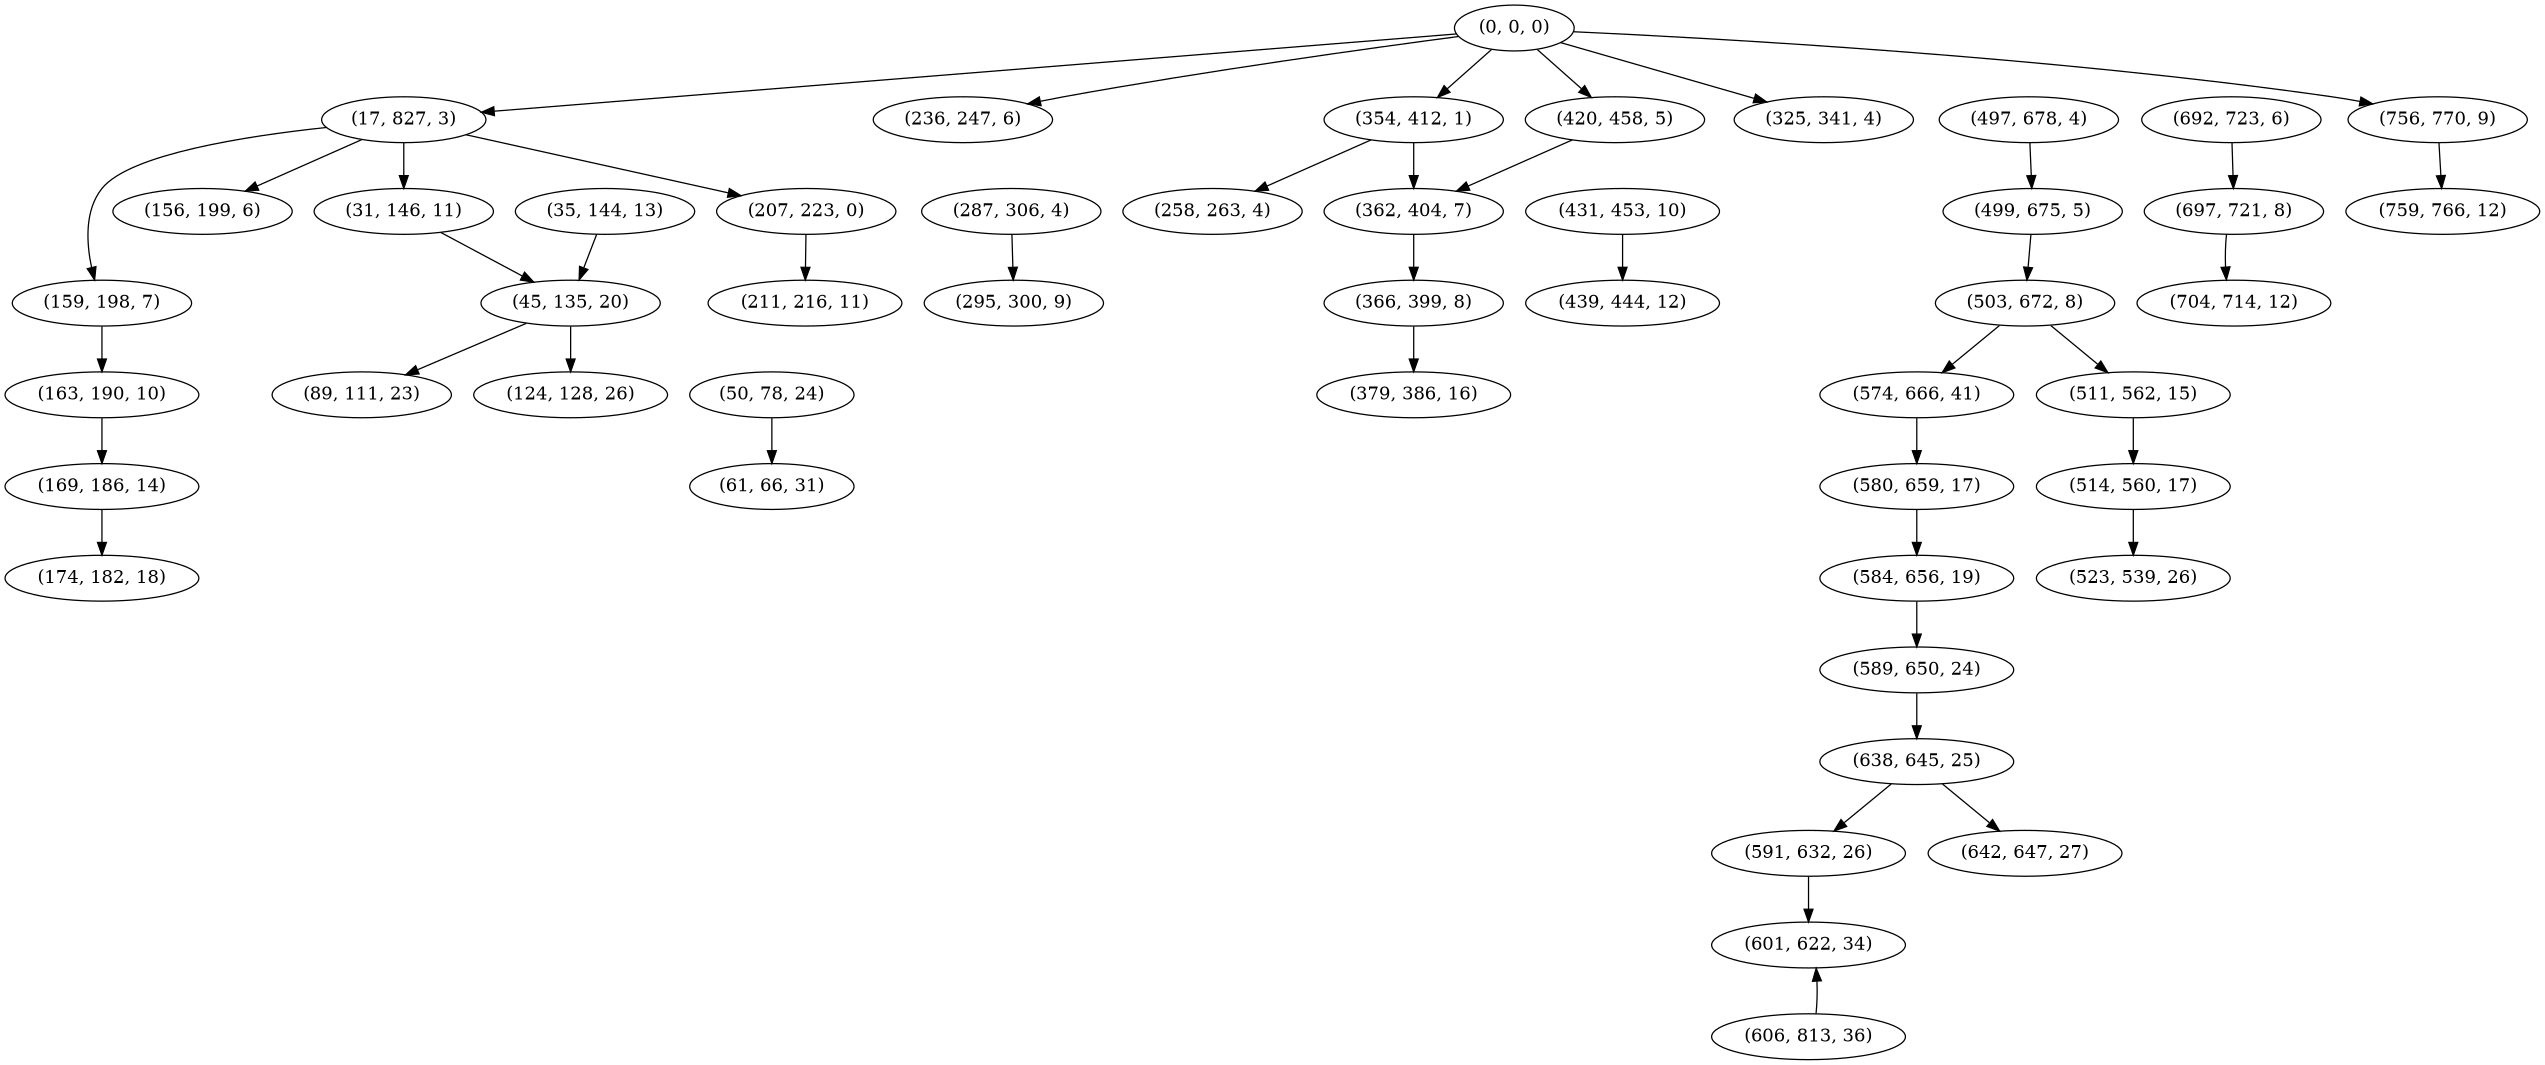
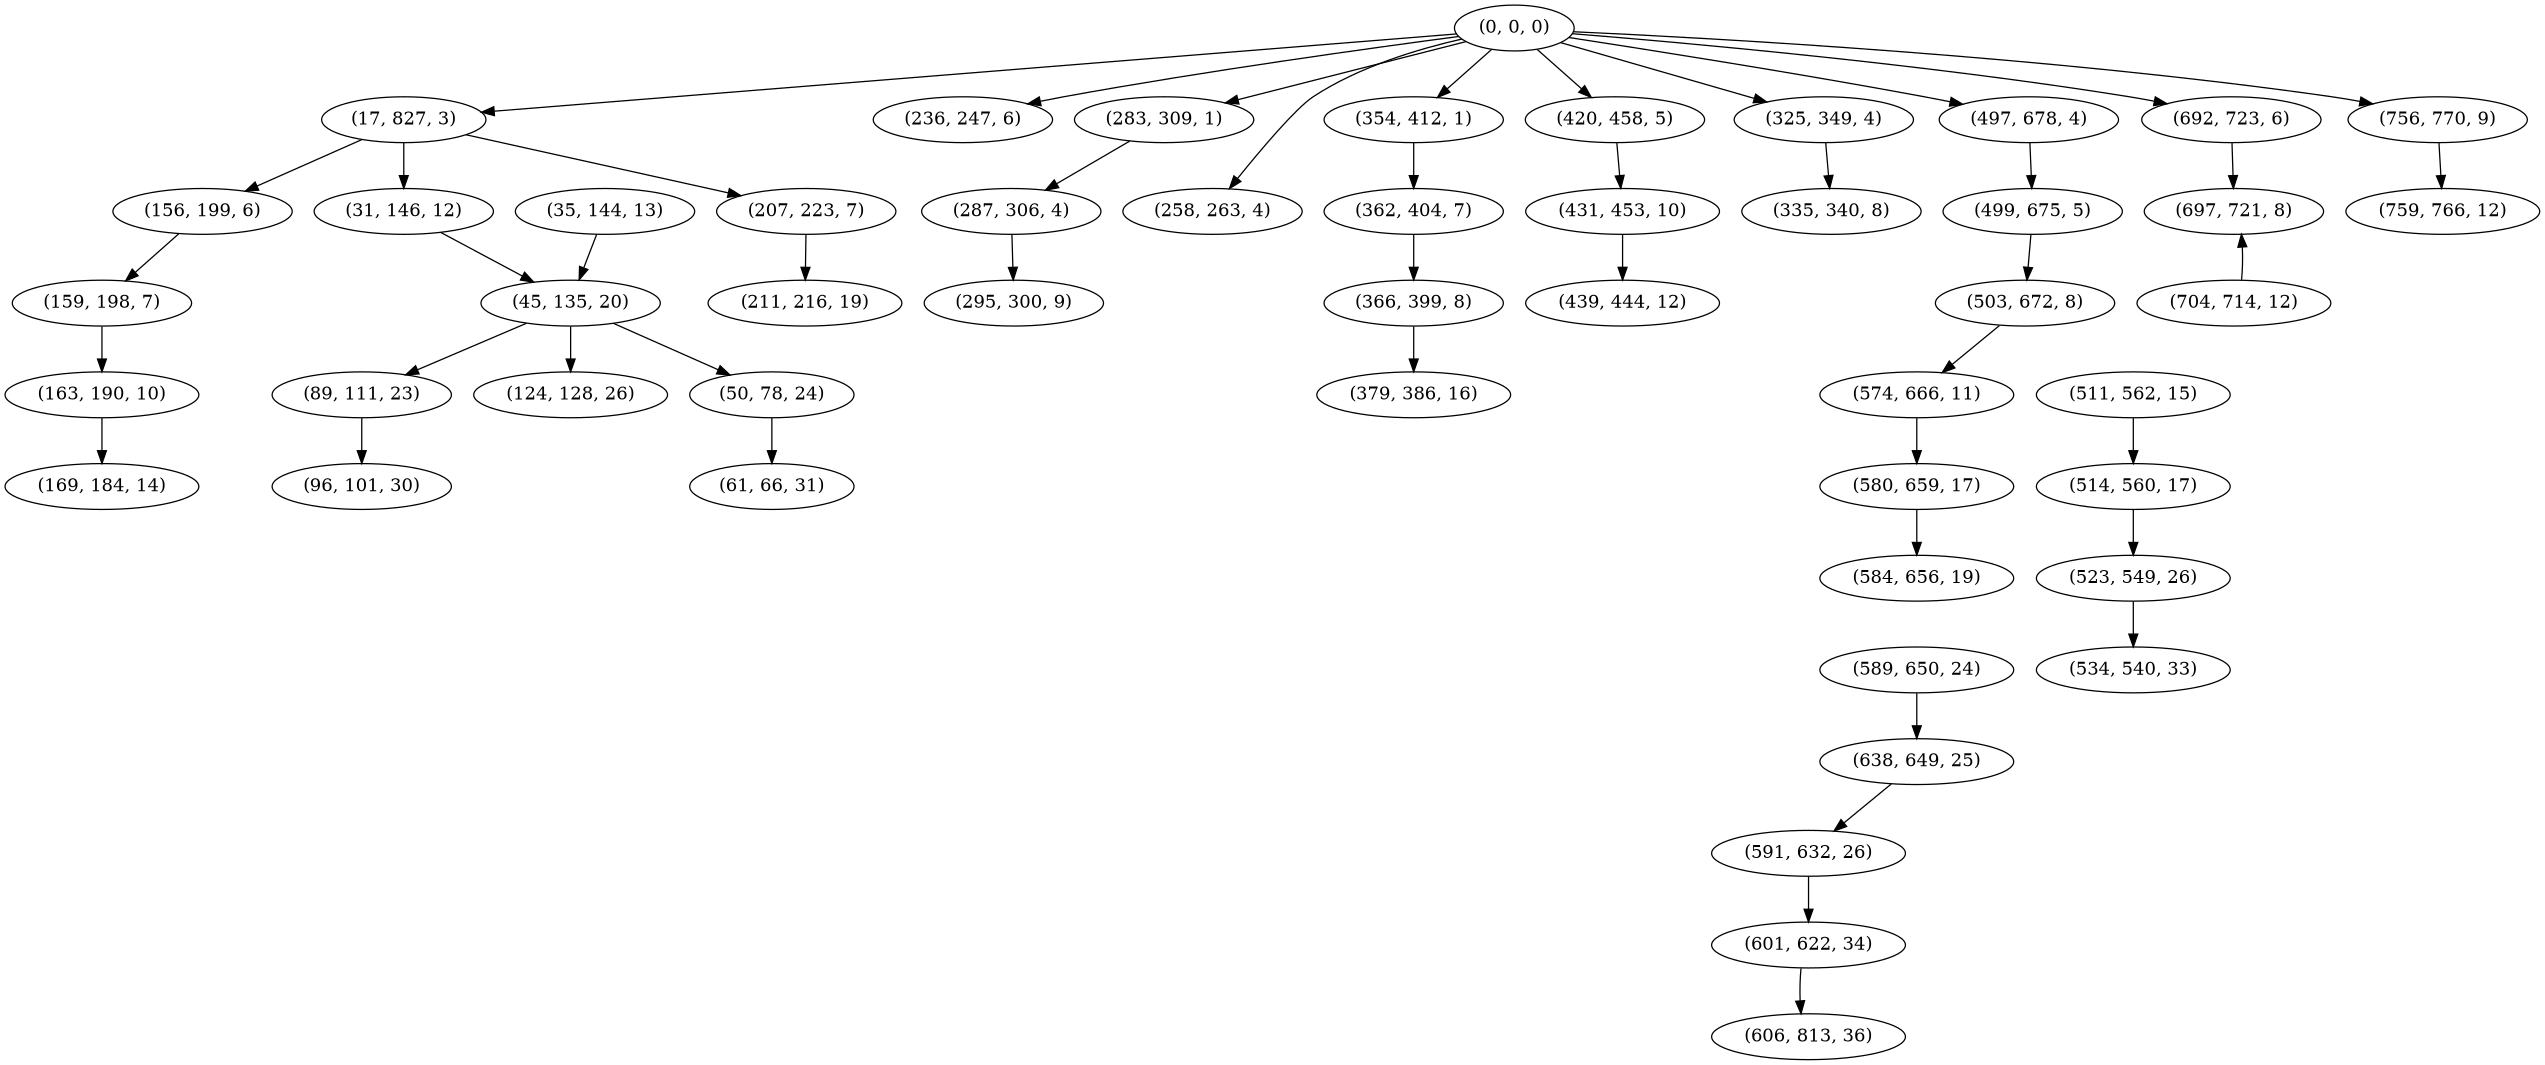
edge "(0, 0, 0)" -> "(692, 723, 6)": added
edge "(0, 0, 0)" -> "(497, 678, 4)": added
node "(283, 309, 1)": added
node "(325, 341, 4)": label "(325, 341, 4)" -> "(325, 349, 4)"
edge "(17, 827, 3)" -> "(159, 198, 7)": now "(156, 199, 6)" -> "(159, 198, 7)"
edge "(354, 412, 1)" -> "(258, 263, 4)": now "(0, 0, 0)" -> "(258, 263, 4)"
edge "(420, 458, 5)" -> "(362, 404, 7)": now "(420, 458, 5)" -> "(431, 453, 10)"
node "(31, 146, 11)": label "(31, 146, 11)" -> "(31, 146, 12)"
node "(207, 223, 0)": label "(207, 223, 0)" -> "(207, 223, 7)"
node "(335, 340, 8)": added
edge "(697, 721, 8)" -> "(704, 714, 12)": reversed
node "(211, 216, 11)": label "(211, 216, 11)" -> "(211, 216, 19)"
edge "(503, 672, 8)" -> "(511, 562, 15)": removed
edge "(45, 135, 20)" -> "(50, 78, 24)": added
node "(574, 666, 41)": label "(574, 666, 41)" -> "(574, 666, 11)"
node "(169, 186, 14)": label "(169, 186, 14)" -> "(169, 184, 14)"
node "(96, 101, 30)": added
node "(174, 182, 18)": removed
node "(523, 539, 26)": label "(523, 539, 26)" -> "(523, 549, 26)"
edge "(584, 656, 19)" -> "(589, 650, 24)": removed
node "(534, 540, 33)": added
node "(638, 645, 25)": label "(638, 645, 25)" -> "(638, 649, 25)"
node "(642, 647, 27)": removed
edge "(606, 813, 36)" -> "(601, 622, 34)": reversed
